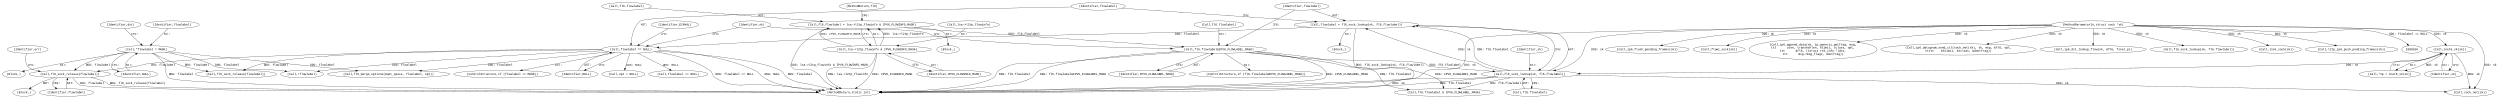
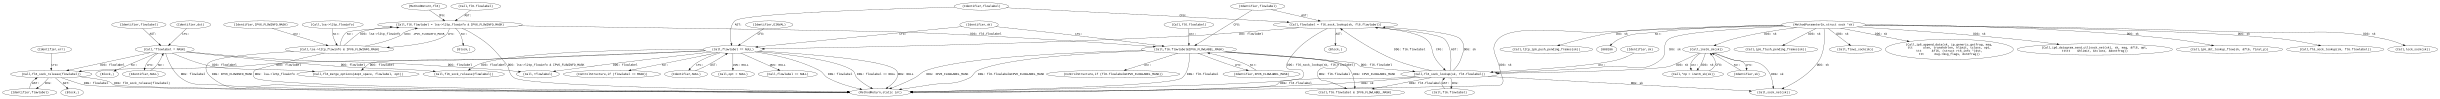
edge "(MethodParameterIn,struct sock *sk)" -> "1000106": label "DDG: flowlabel == NULL" -> "AST: "
edge "(Call,lsa->l2tp_flowinfo & IPV6_FLOWINFO_MASK)" -> "(Identifier,IPV6_FLOWINFO_MASK)": removed, label "CFG:"
